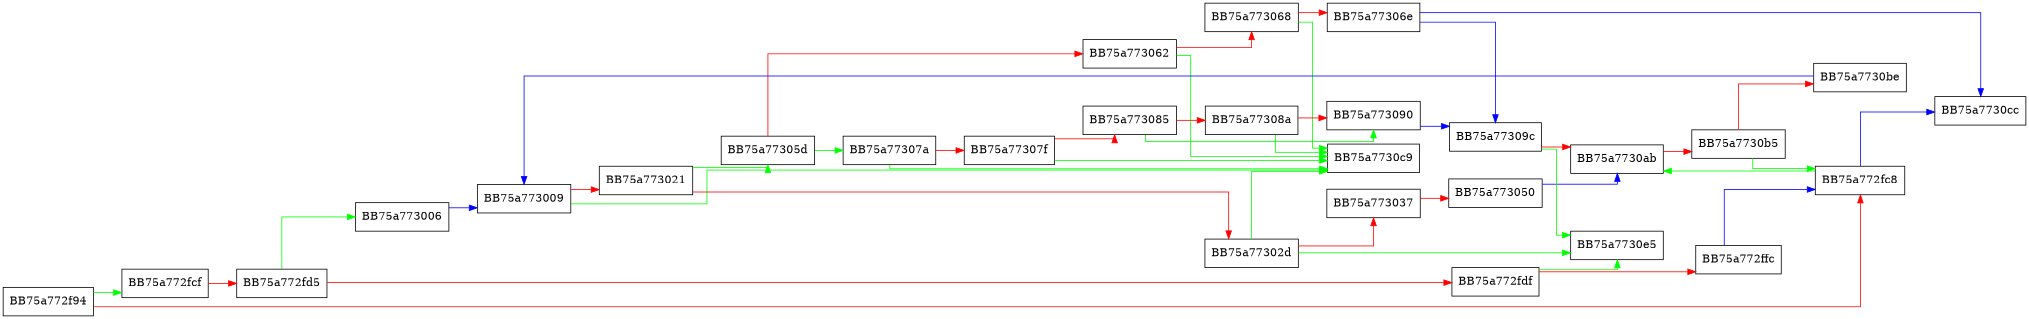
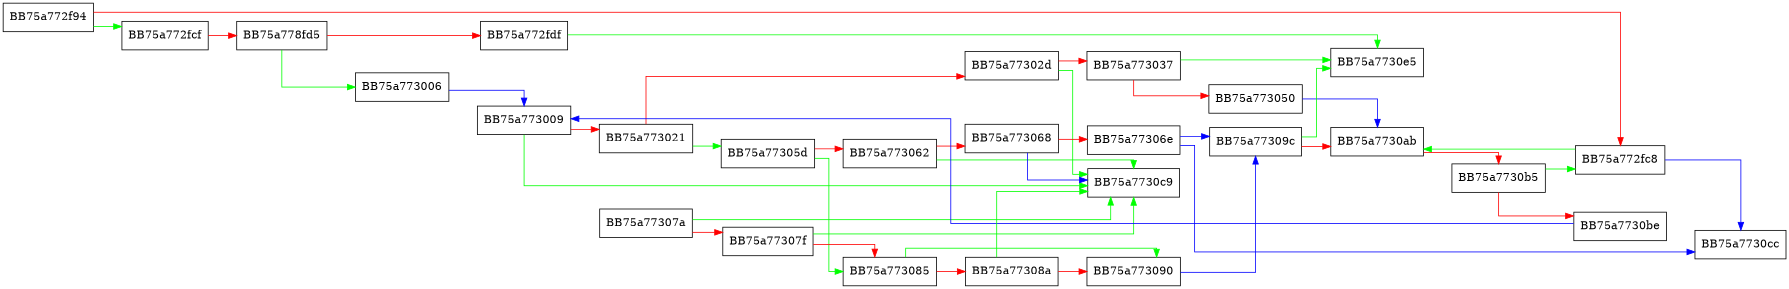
edge "BB75a773068" -> "BB75a7730c9": color green -> blue
edge "BB75a77305d" -> "BB75a77307a": now "BB75a77305d" -> "BB75a773085"
edge "BB75a77302d" -> "BB75a7730e5": now "BB75a773037" -> "BB75a7730e5"
node "BB75a772ffc": removed
node "BB75a772fd5": label "BB75a772fd5" -> "BB75a778fd5"
